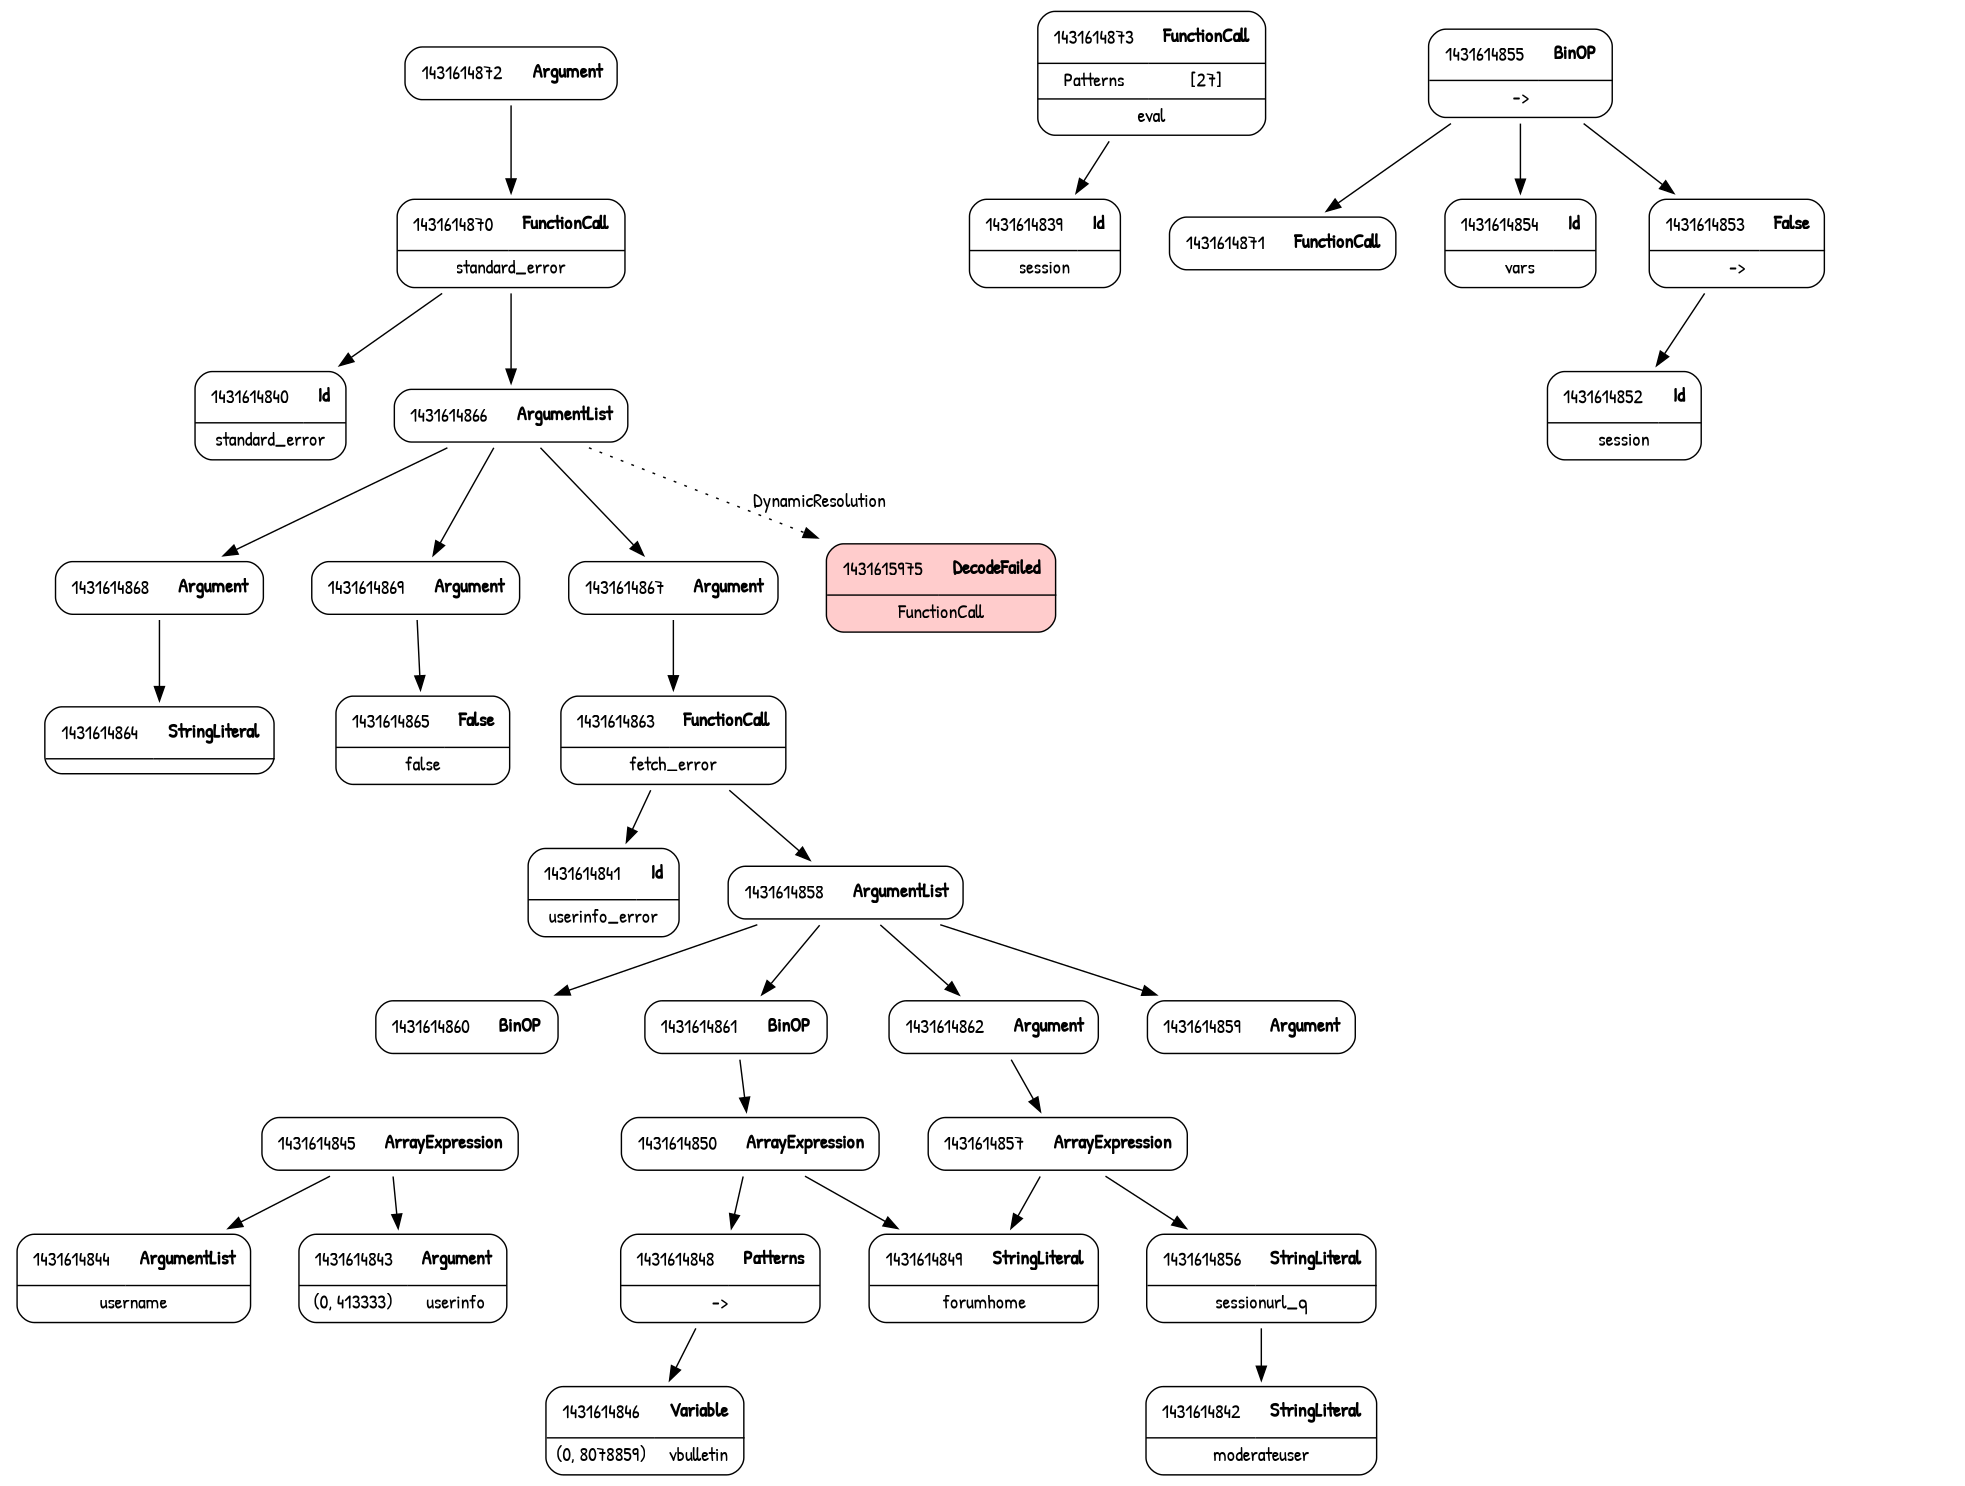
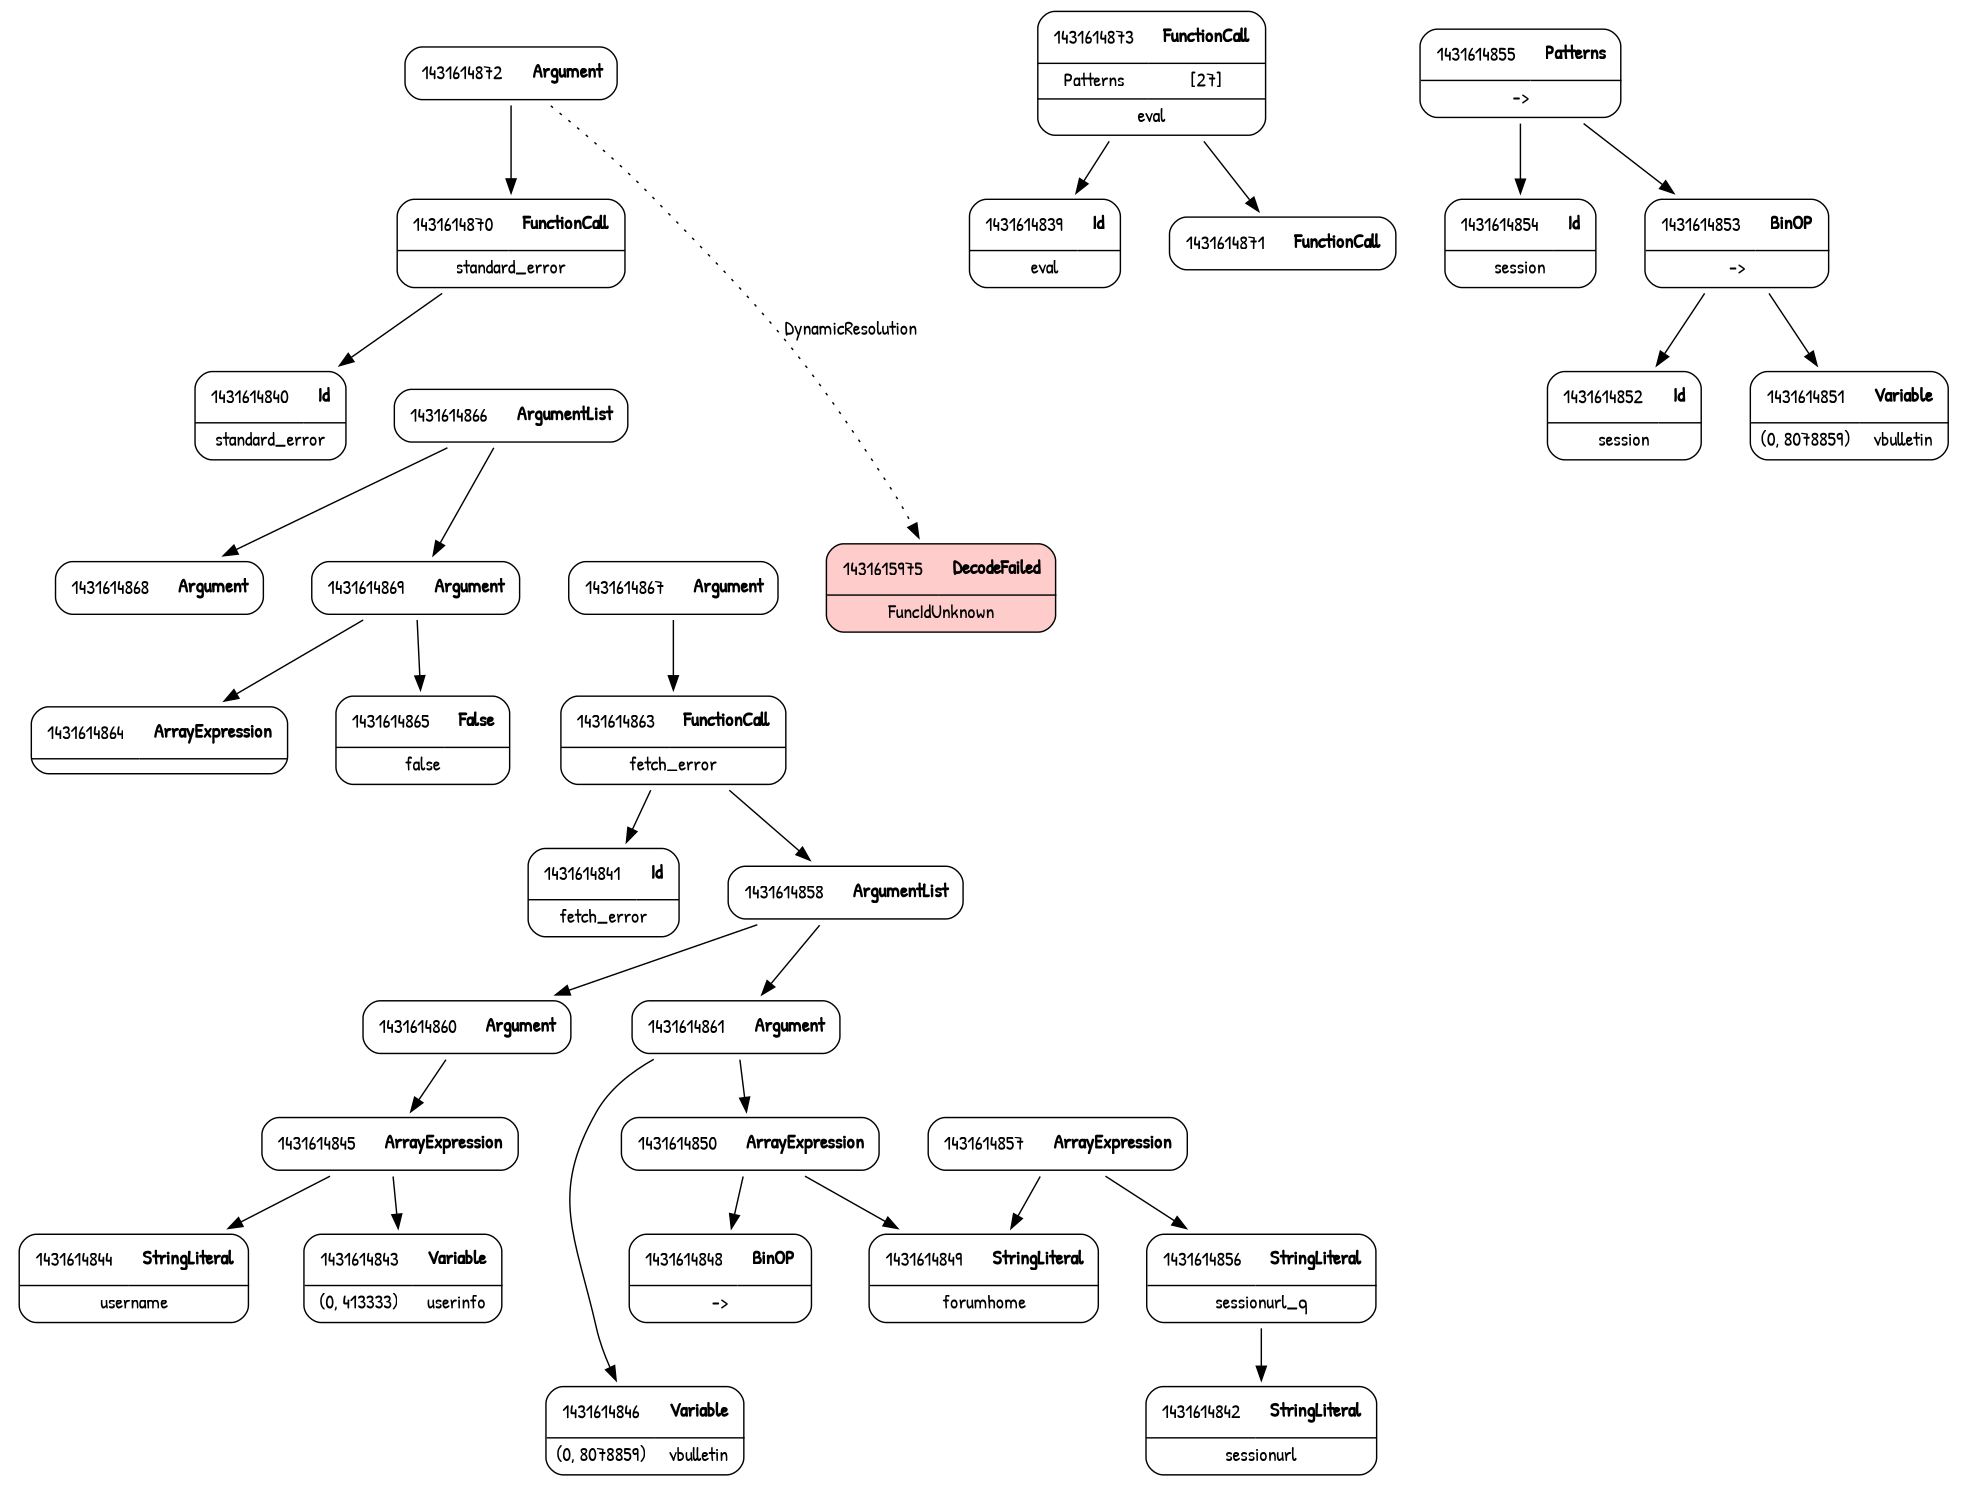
node "1431614855": text "BinOP" -> "Patterns"
edge "1431614855" -> "1431614871": now "1431614873" -> "1431614871"
node "1431614853": text "False" -> "BinOP"
node "1431614839": text "session" -> "eval"
node "1431614854": text "vars" -> "session"
edge "1431614870" -> "1431614866": removed
node "1431614851": added
edge "1431614866" -> "1431615975": now "1431614872" -> "1431615975"
edge "1431614866" -> "1431614867": removed
node "1431615975": text "FunctionCall" -> "FuncIdUnknown"
edge "1431614868" -> "1431614864": now "1431614869" -> "1431614864"
node "1431614864": text "StringLiteral" -> "ArrayExpression"
node "1431614841": text "userinfo_error" -> "fetch_error"
node "1431614860": text "BinOP" -> "Argument"
node "1431614861": text "BinOP" -> "Argument"
node "1431614862": removed
node "1431614859": removed
edge "1431614860" -> "1431614845": added
node "1431614844": text "ArgumentList" -> "StringLiteral"
node "1431614843": text "Argument" -> "Variable"
node "1431614848": text "Patterns" -> "BinOP"
edge "1431614848" -> "1431614846": now "1431614861" -> "1431614846"
node "1431614842": text "moderateuser" -> "sessionurl"
